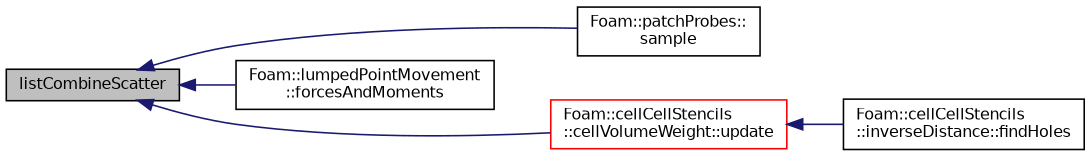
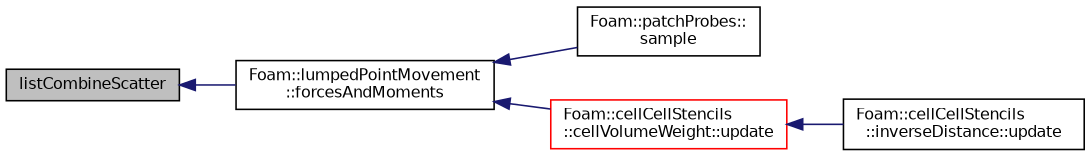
edge "Foam::patchProbes:: sample" -> "listCombineScatter": now "Foam::patchProbes:: sample" -> "Foam::lumpedPointMovement ::forcesAndMoments"
node "Foam::cellCellStencils ::inverseDistance::findHoles": label "Foam::cellCellStencils ::inverseDistance::findHoles" -> "Foam::cellCellStencils ::inverseDistance::update"
edge "Foam::cellCellStencils ::cellVolumeWeight::update" -> "listCombineScatter": now "Foam::cellCellStencils ::cellVolumeWeight::update" -> "Foam::lumpedPointMovement ::forcesAndMoments"
